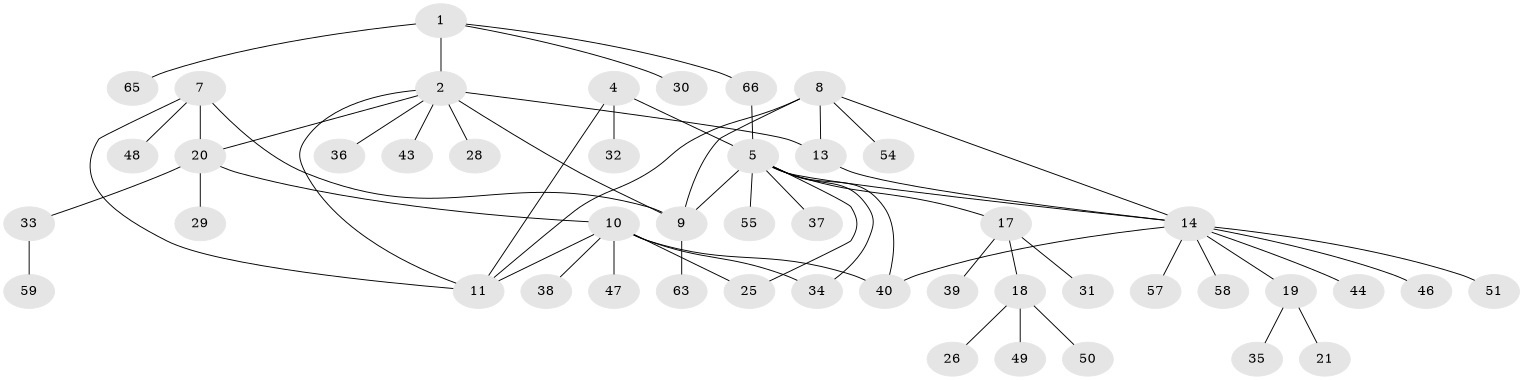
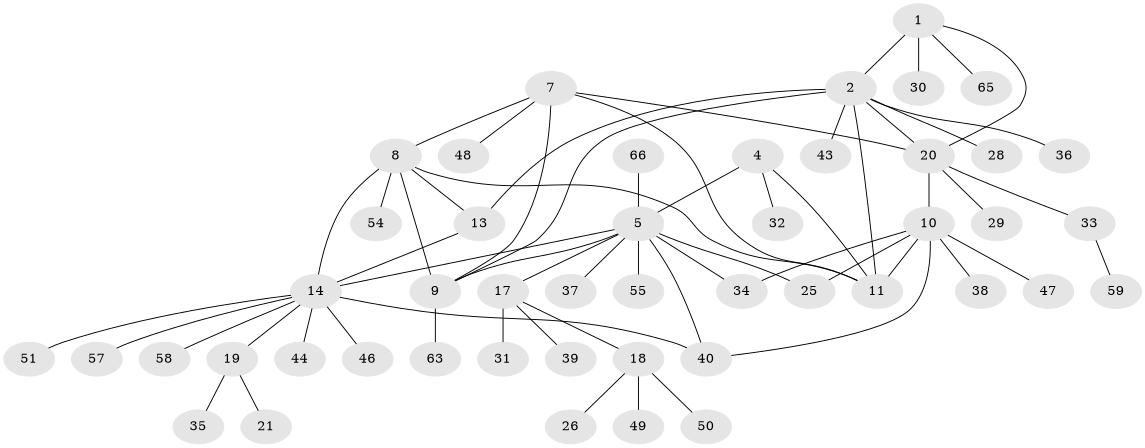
edge "1" -- "66": now "1" -- "20"
edge "7" -- "8": added
